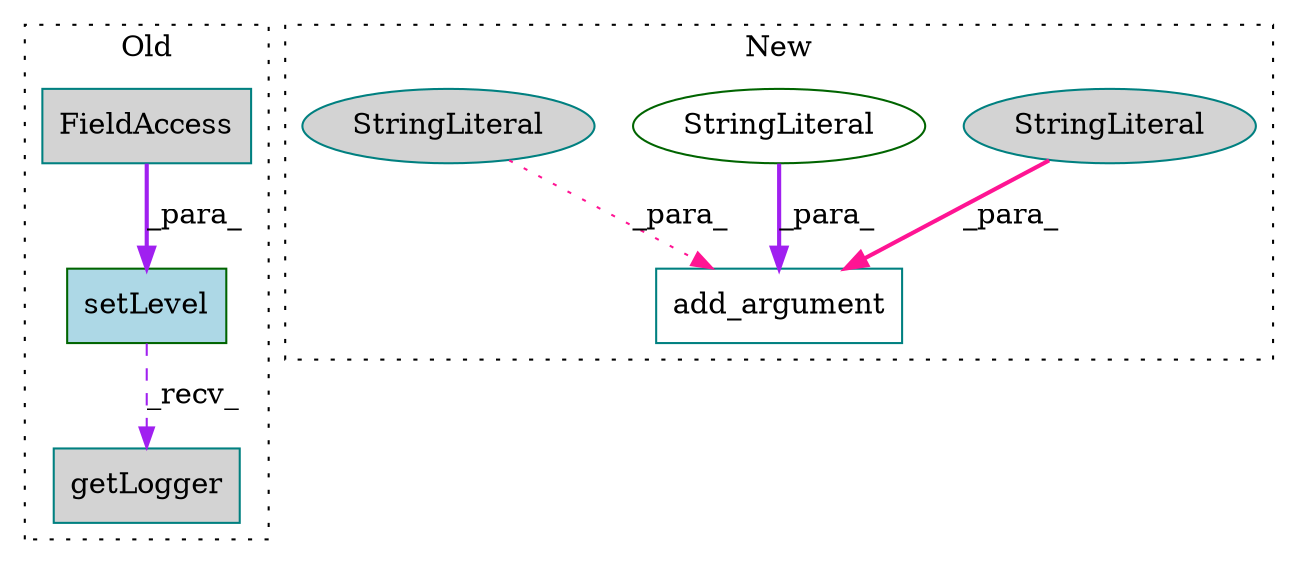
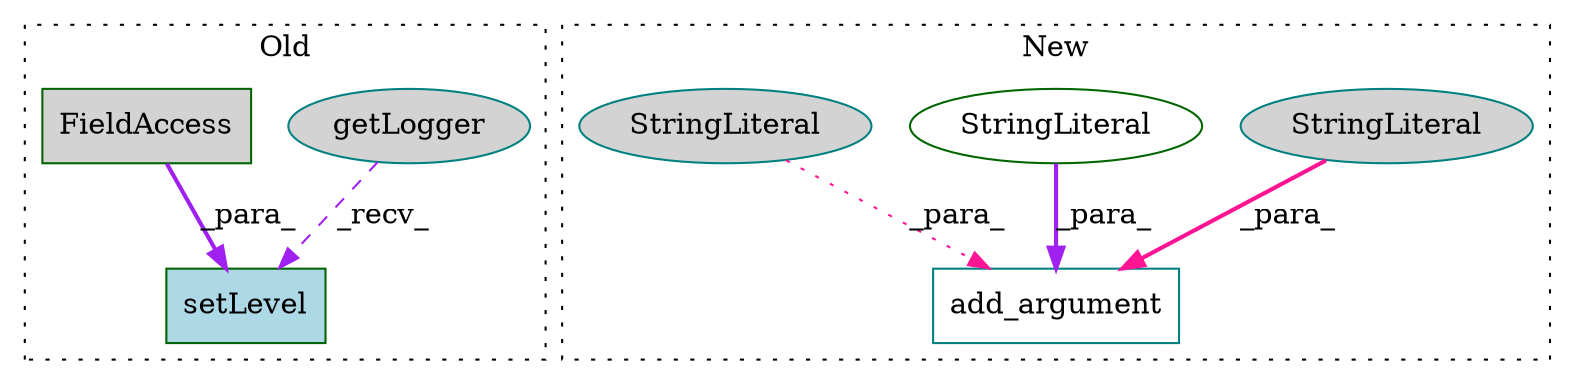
node "FieldAccess": color teal -> darkgreen
edge "setLevel" -> "getLogger": reversed
node "getLogger": shape box -> ellipse
